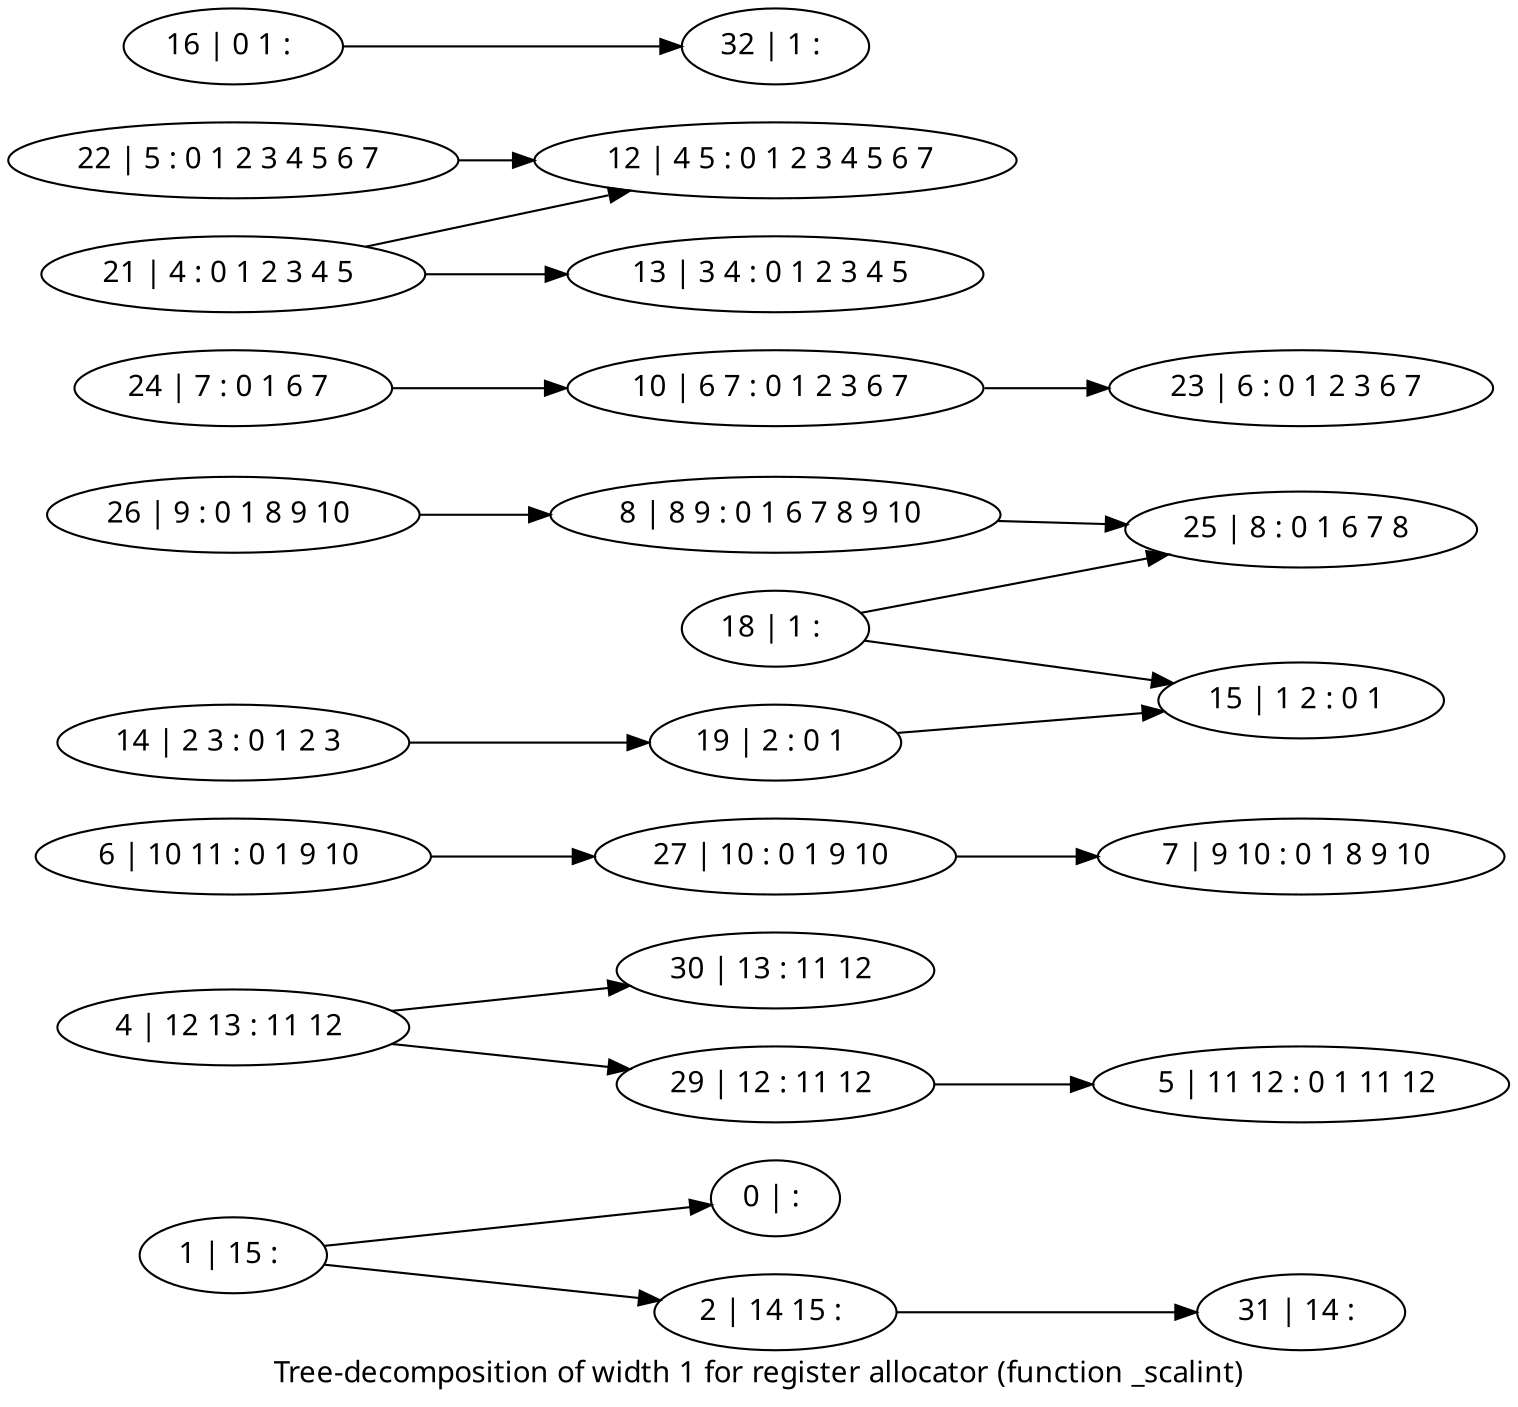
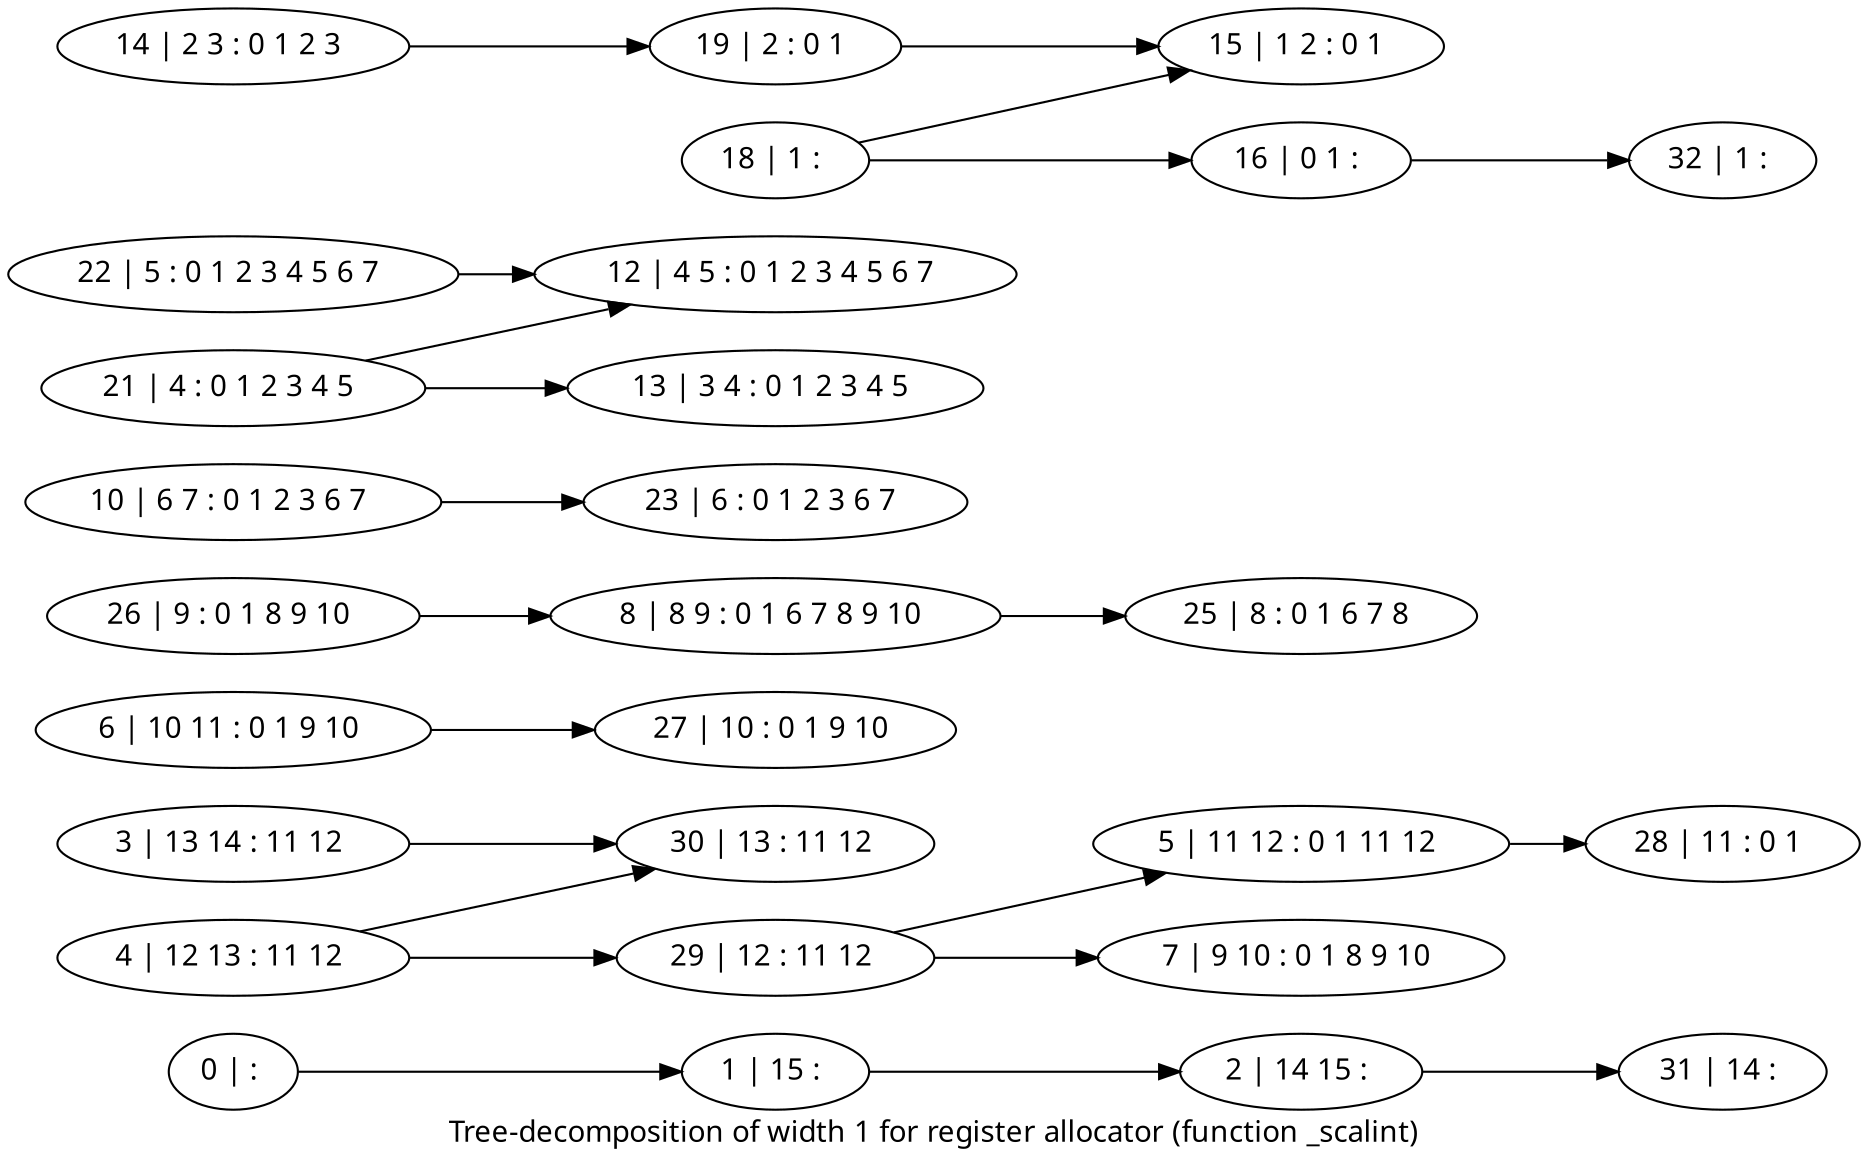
node "24 | 7 : 0 1 6 7": removed
edge "18 | 1 :" -> "25 | 8 : 0 1 6 7 8": now "18 | 1 :" -> "16 | 0 1 :"
node "3 | 13 14 : 11 12": added
node "28 | 11 : 0 1": added
edge "27 | 10 : 0 1 9 10" -> "7 | 9 10 : 0 1 8 9 10": now "29 | 12 : 11 12" -> "7 | 9 10 : 0 1 8 9 10"
edge "1 | 15 :" -> "0 | :": reversed
